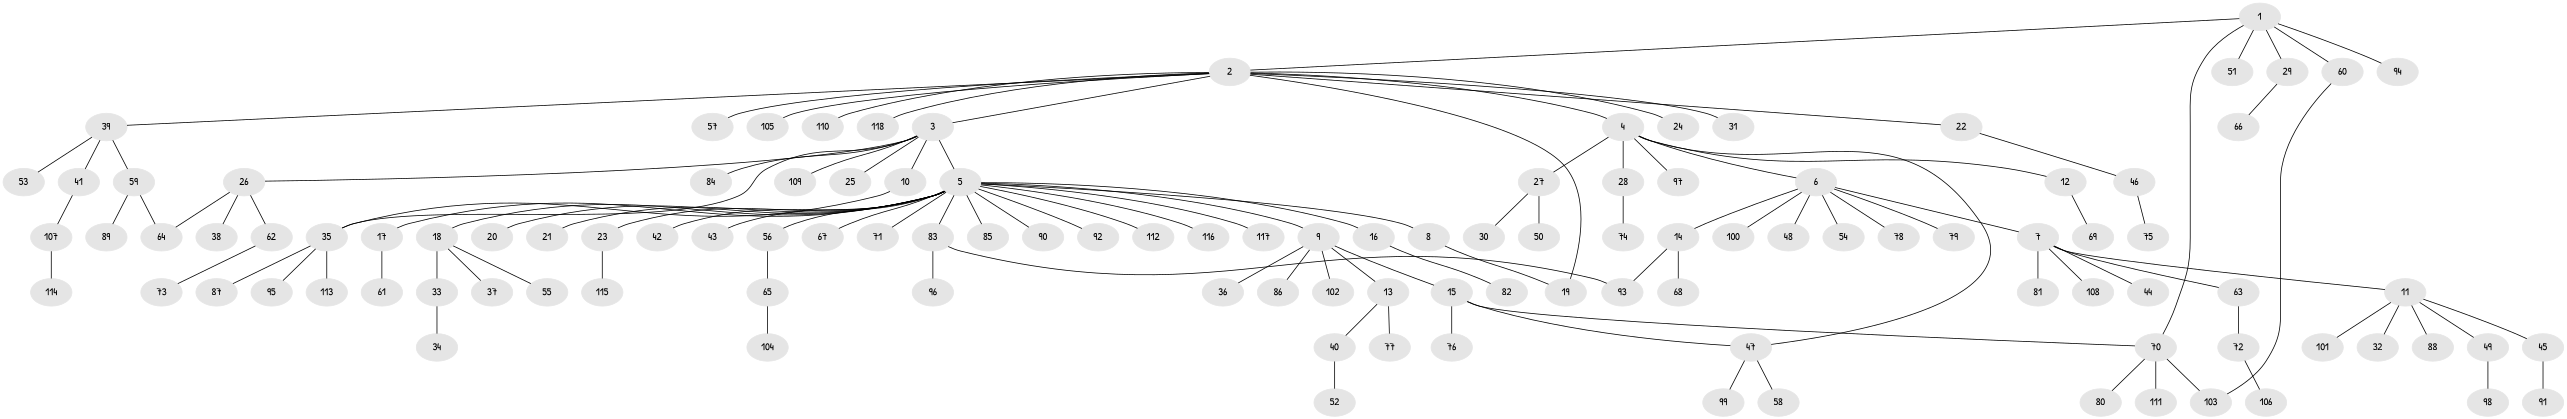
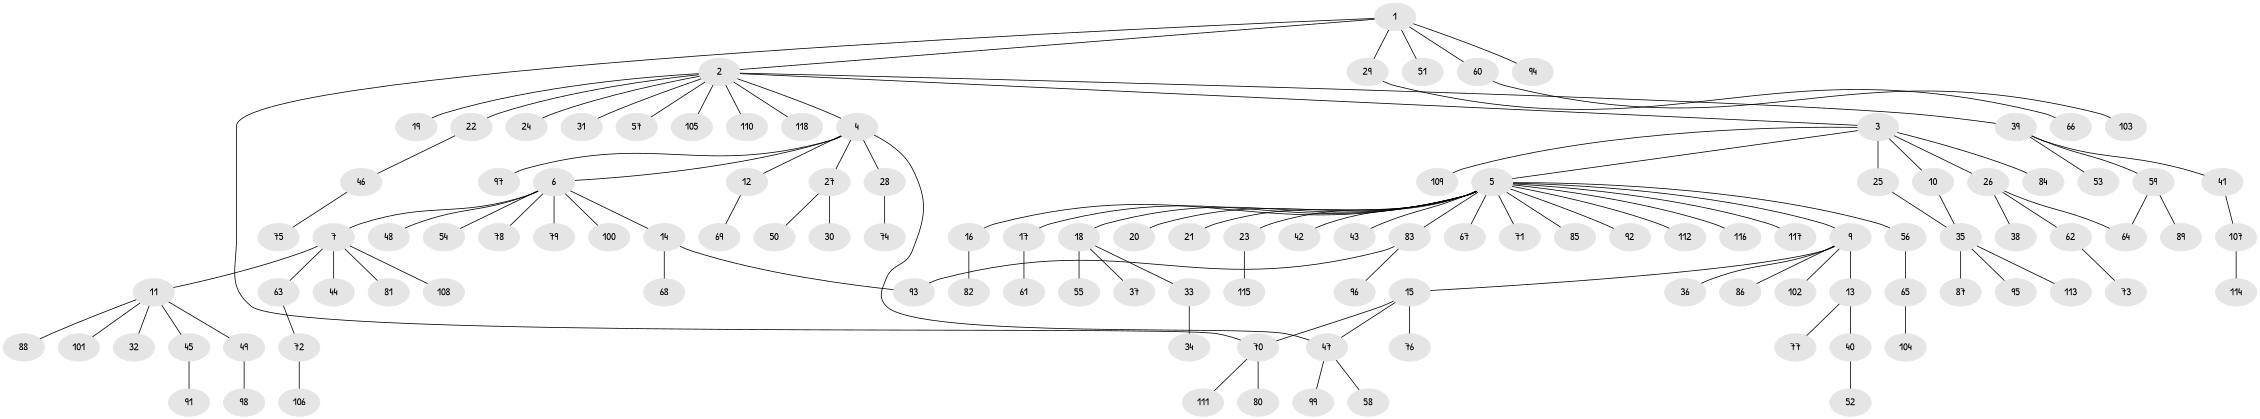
edge "3" -- "35": now "25" -- "35"
node "90": removed
node "8": removed
edge "70" -- "103": removed
